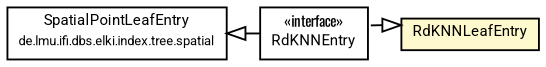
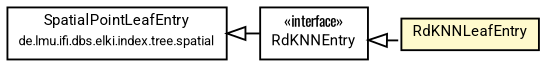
edge "RdKNNEntry" -> "RdKNNLeafEntry": reversed
